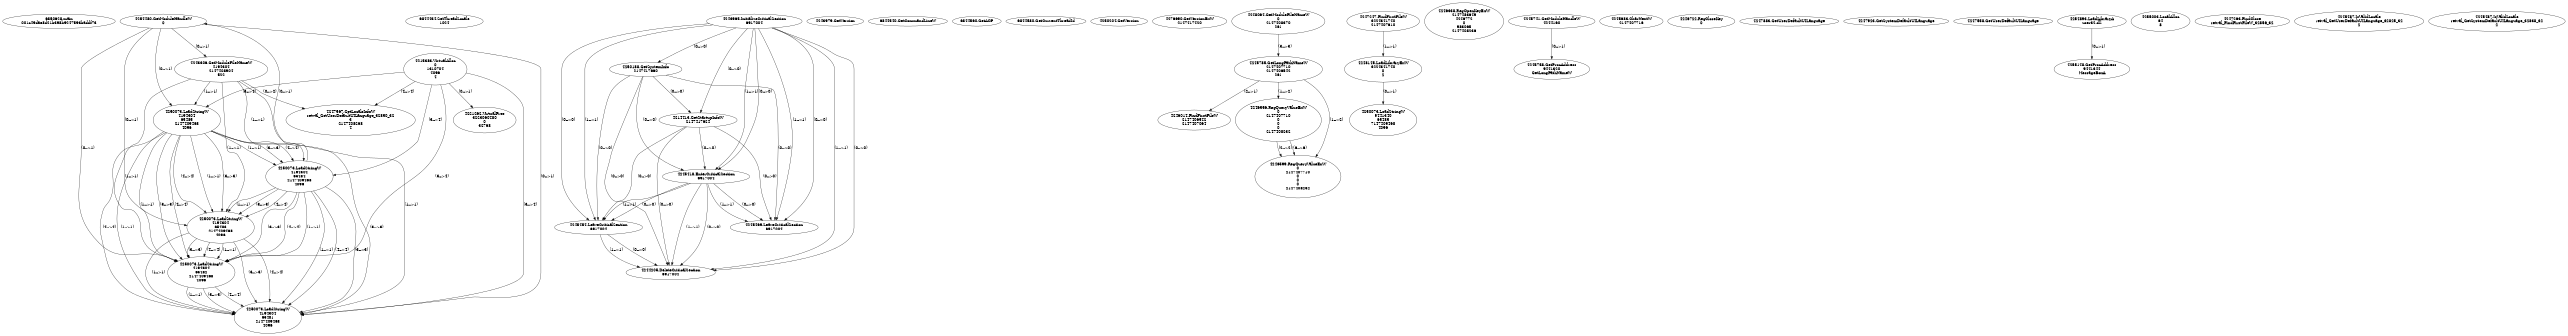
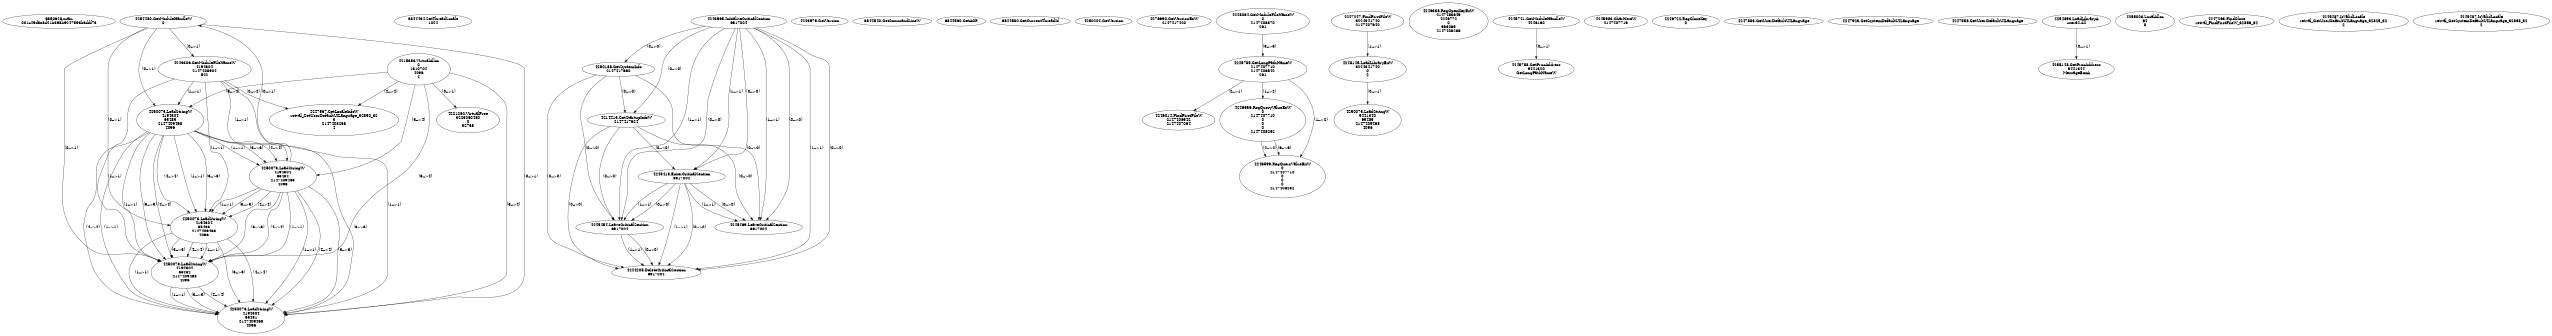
node "4247247.FindFirstFileW 3224341740 2147407610": label "4247247.FindFirstFileW 3224341740 2147407610" -> "4247247.FindFirstFileW 3224341740 2147407640"
node "4245741.GetModuleHandleW 4244160": label "4245741.GetModuleHandleW 4244160" -> "4245741.GetModuleHandleW 4246160"
node "4250073.LoadStringW 9441340 65485 7147409468 4096": label "4250073.LoadStringW 9441340 65485 7147409468 4096" -> "4250073.LoadStringW 9441340 65485 2147409468 4096"
edge "4250188.GetSystemInfo 2147417660" -> "4245418.EnterCriticalSection 6917004": removed, label "(0-->0)"
